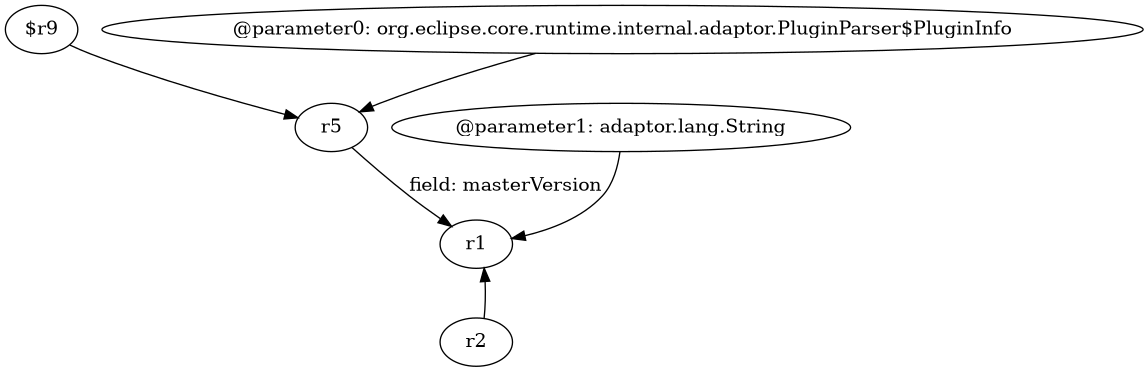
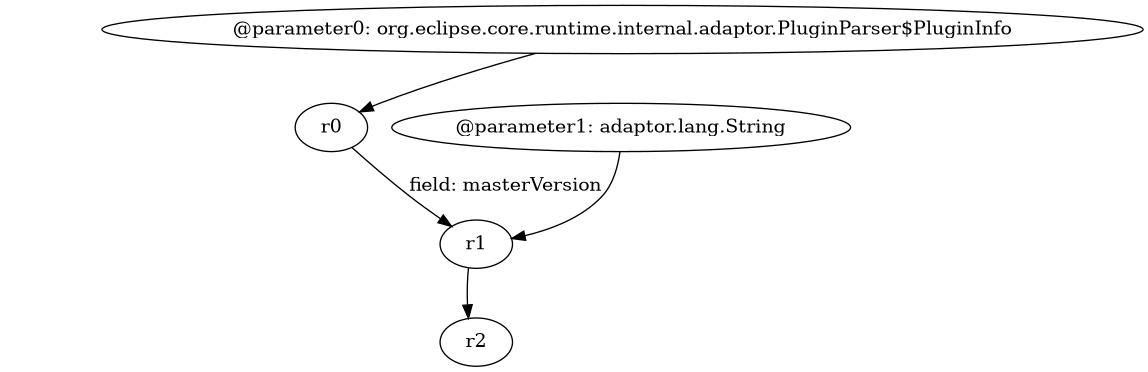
node "$r9": removed
node "r5": label "r5" -> "r0"
edge "r2" -> "r1": reversed
